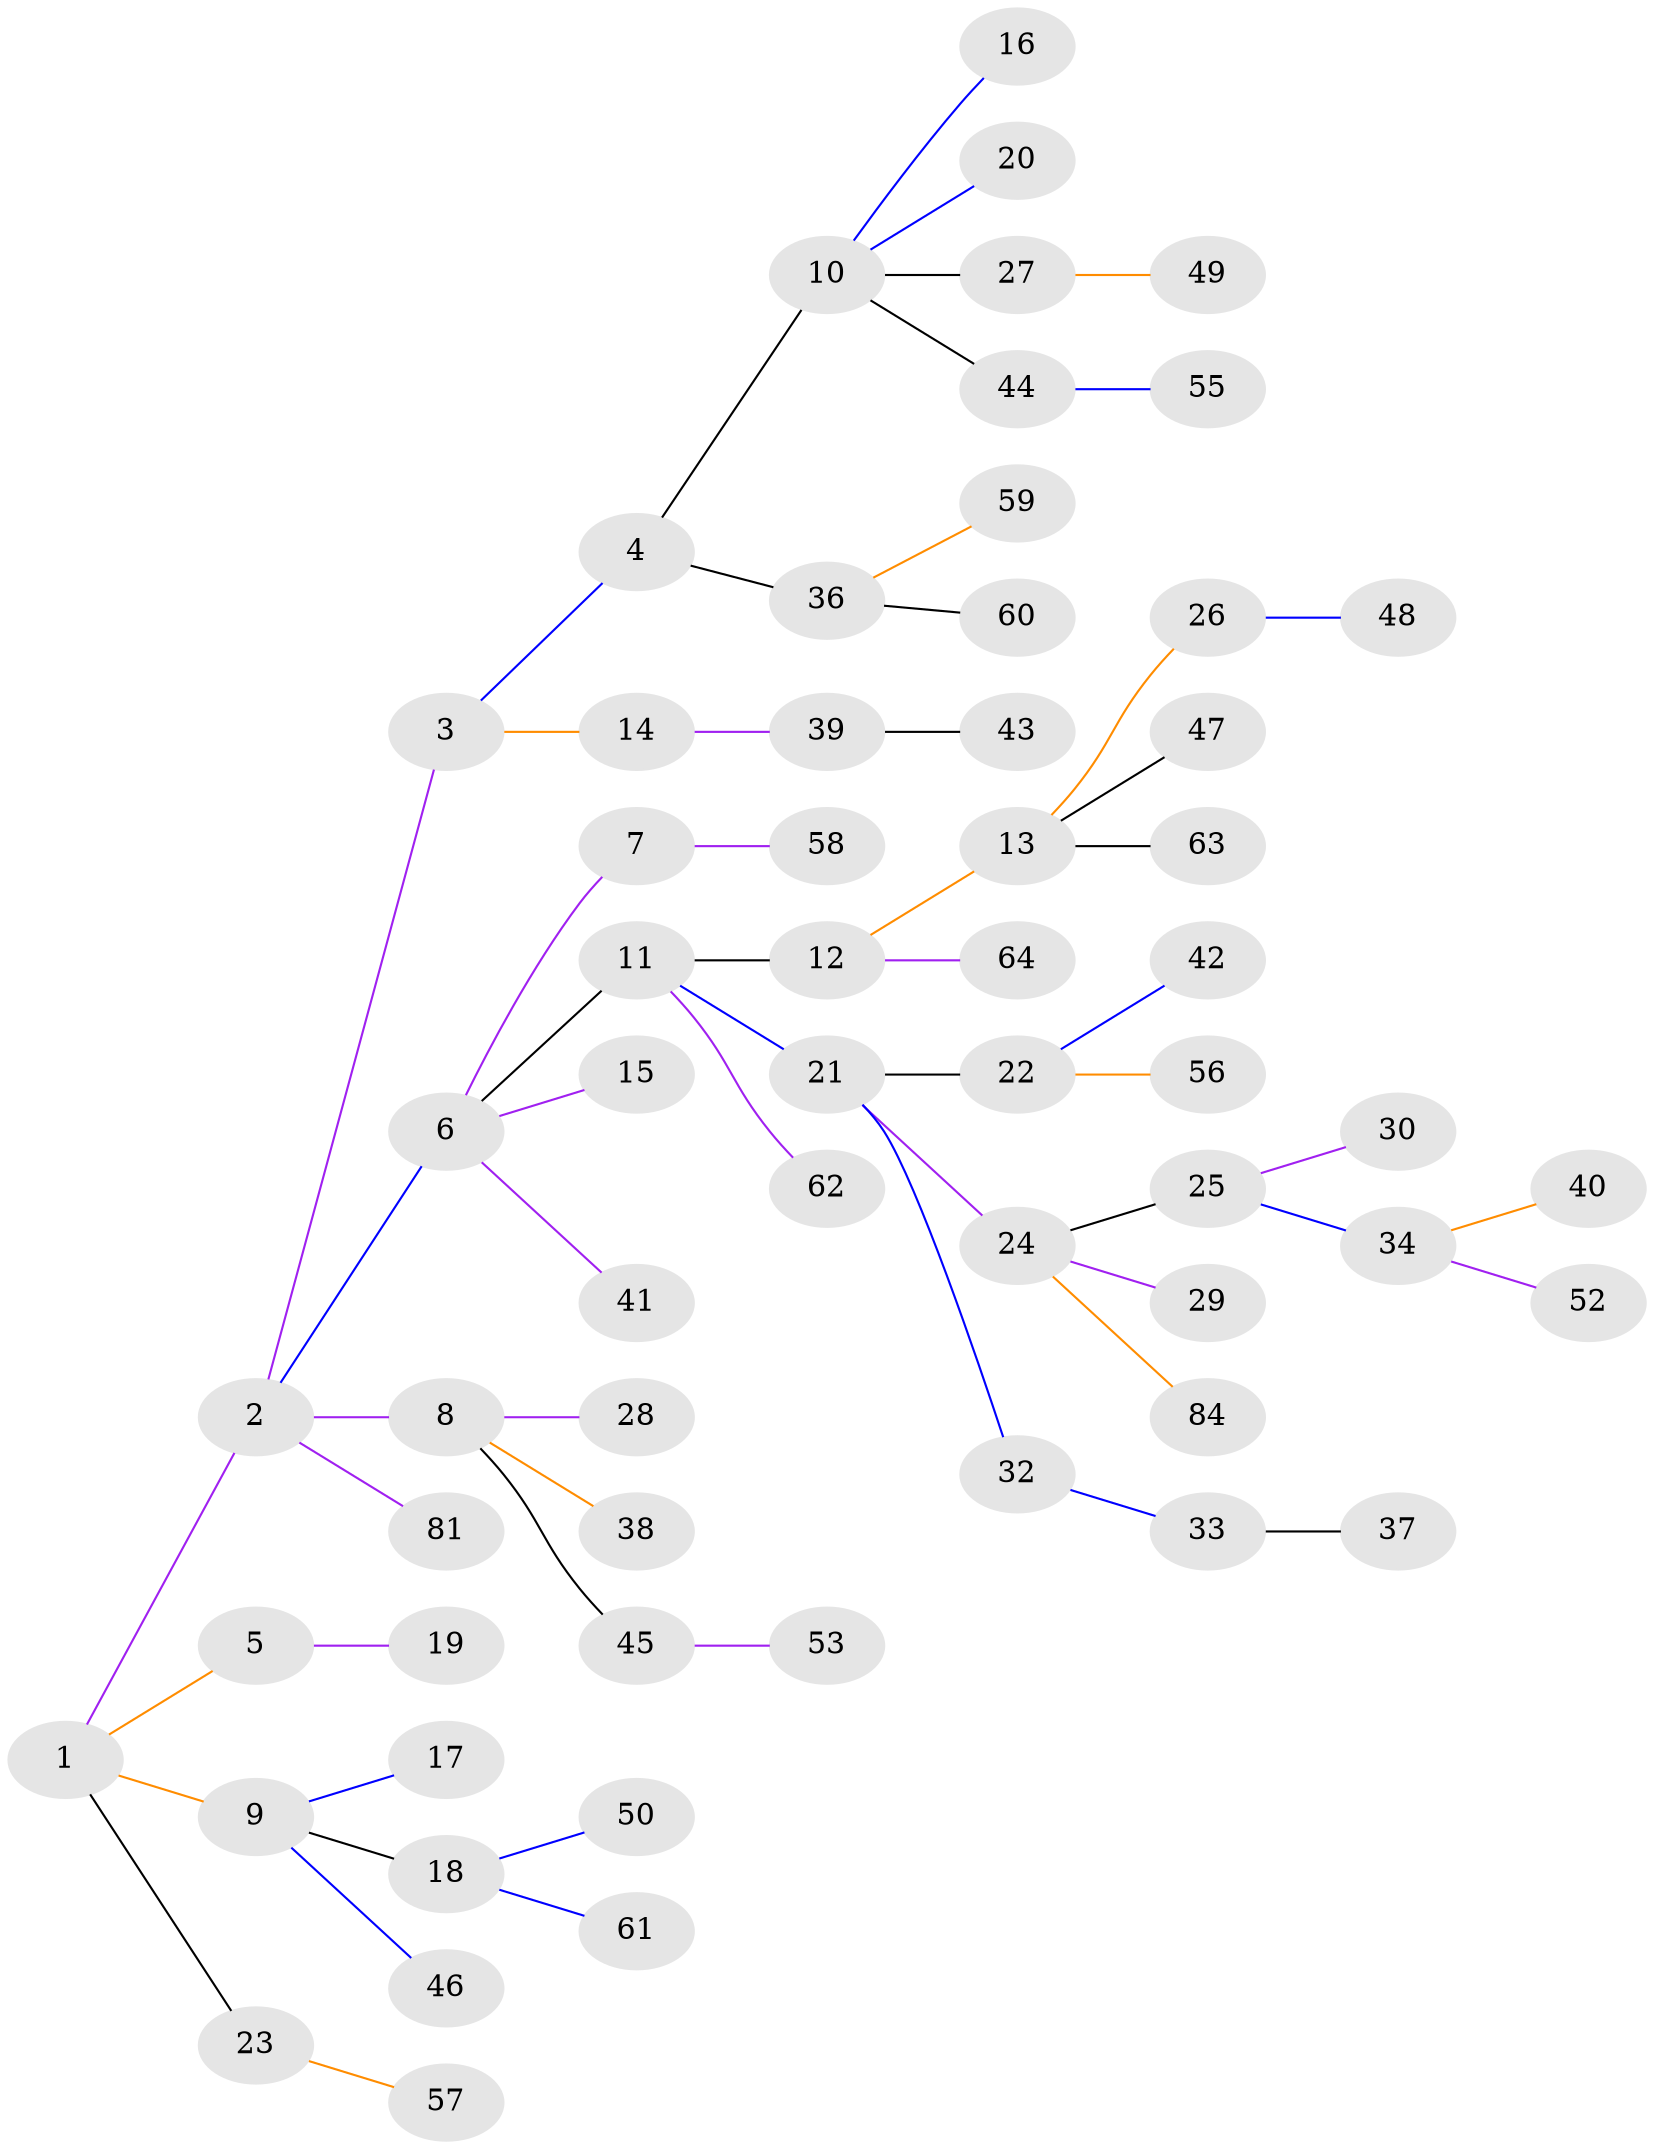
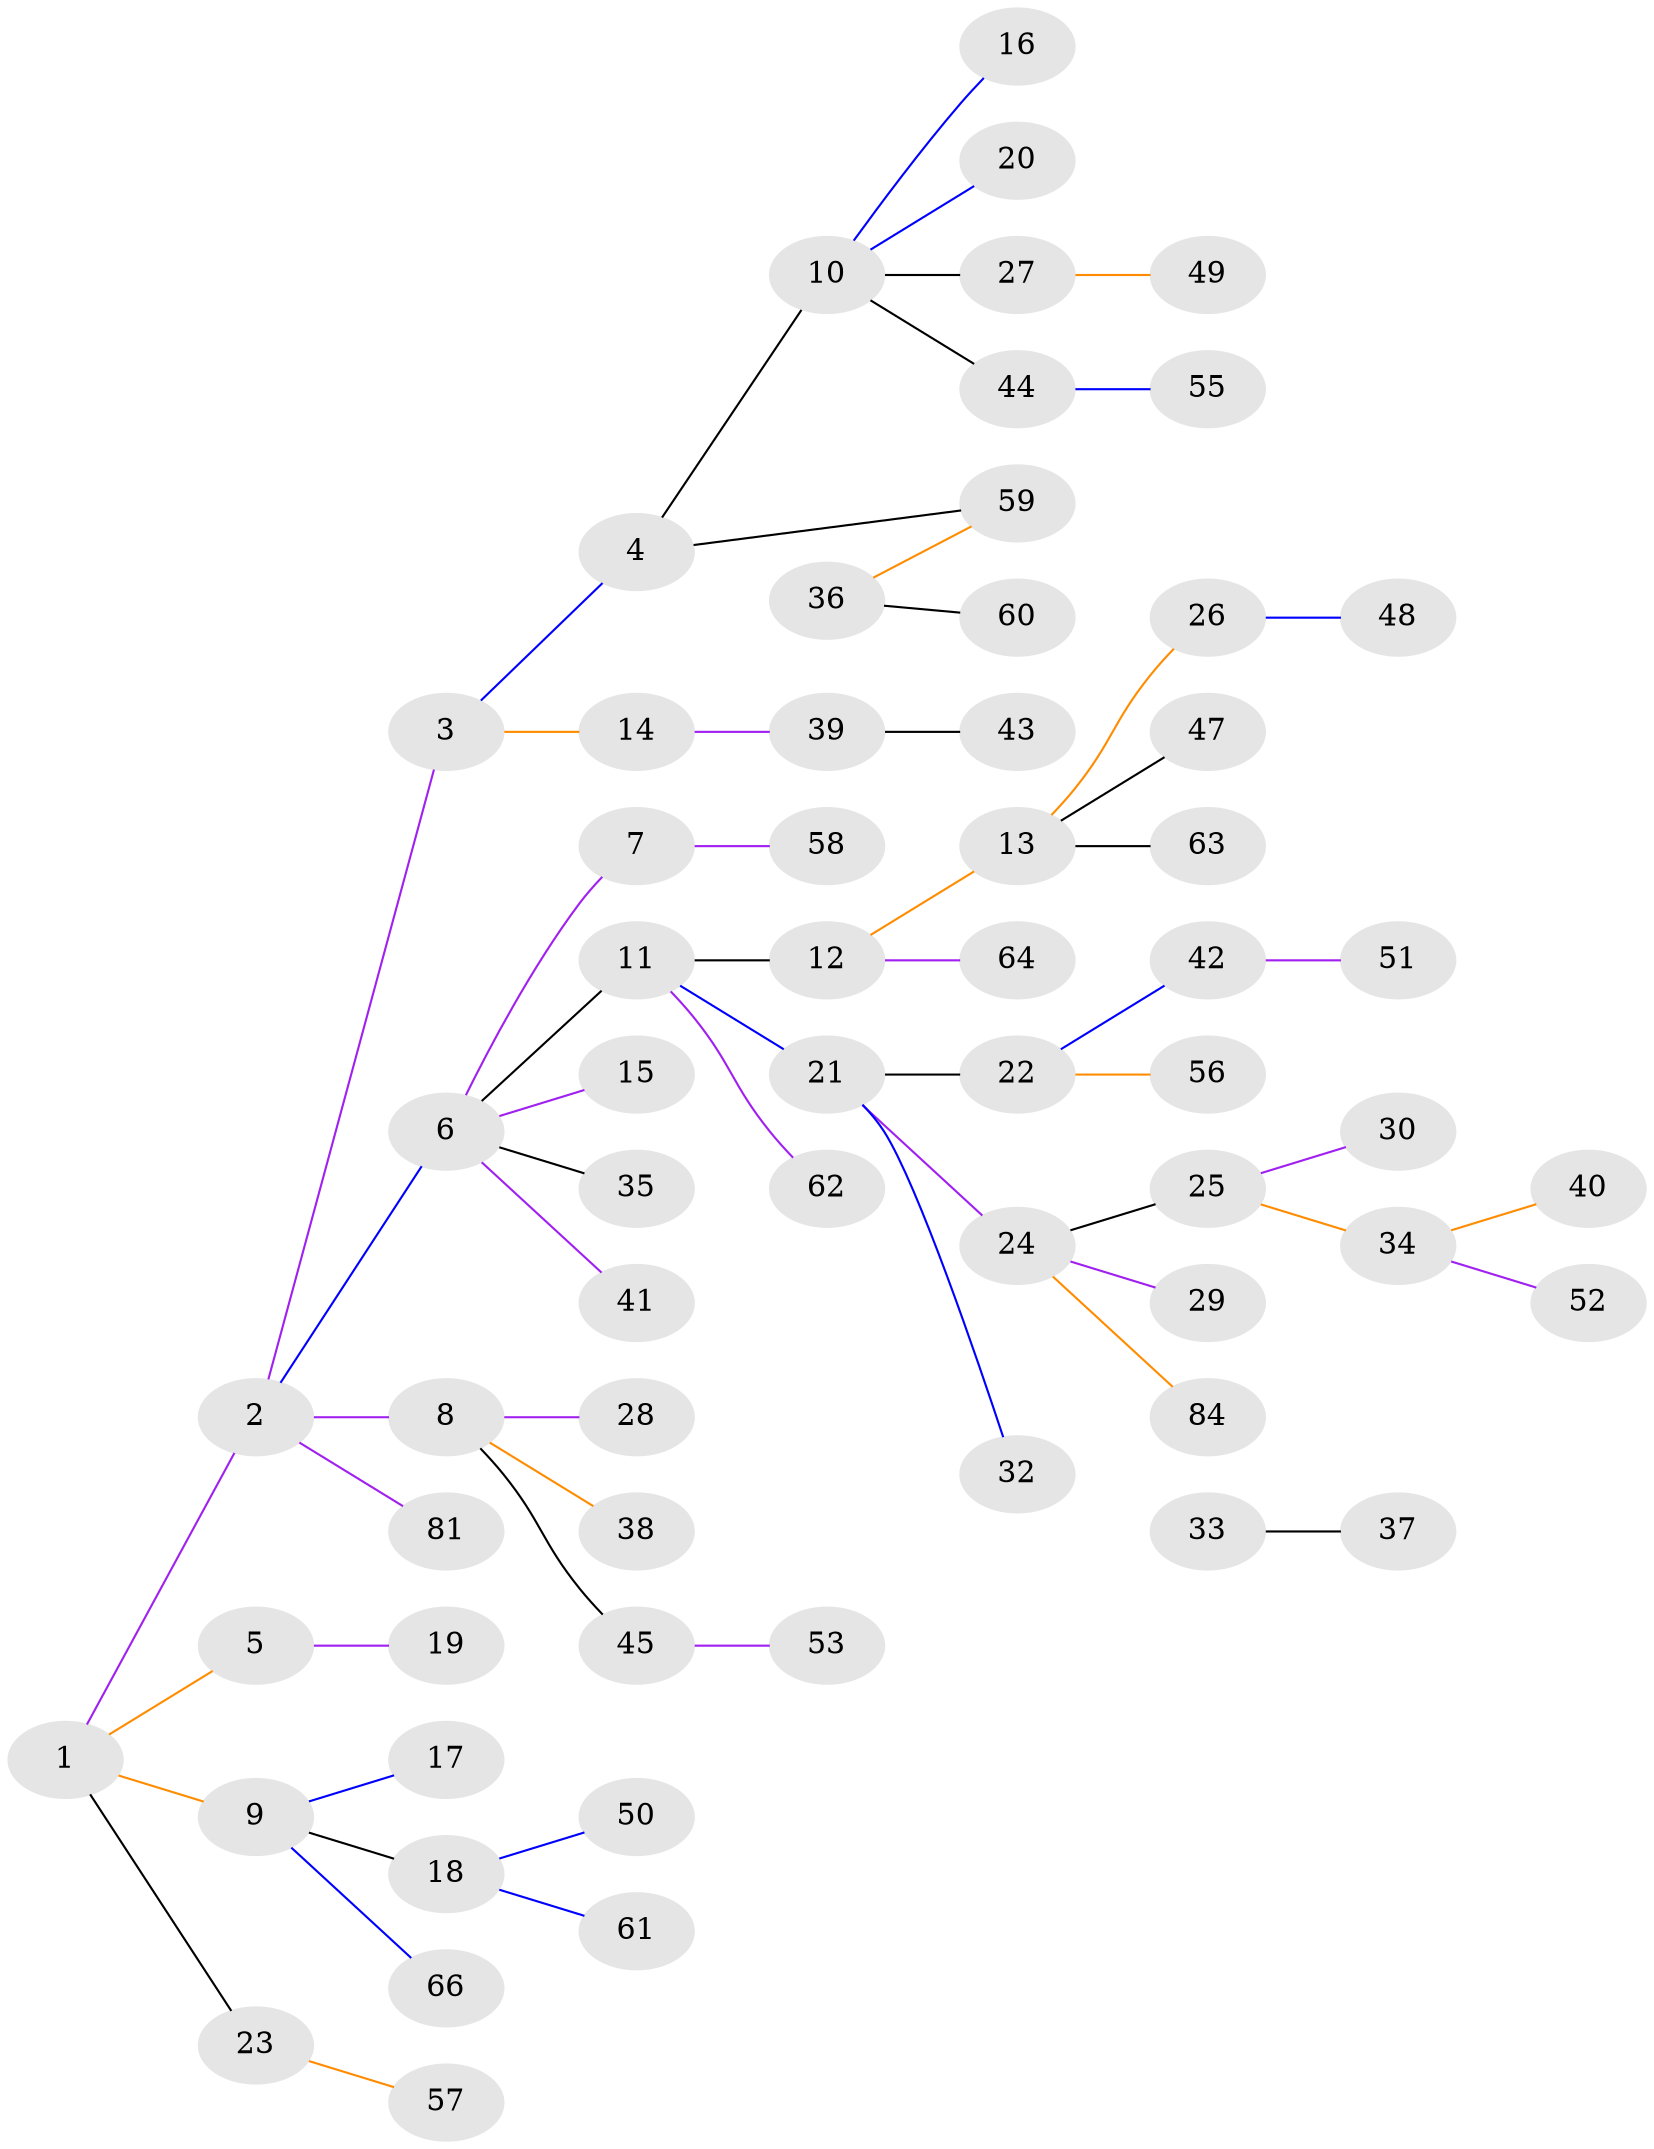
edge "4" -- "36": now "4" -- "59"
node "51": added
node "35": added
edge "25" -- "34": color blue -> darkorange
edge "32" -- "33": removed
node "46": label "46" -> "66"
